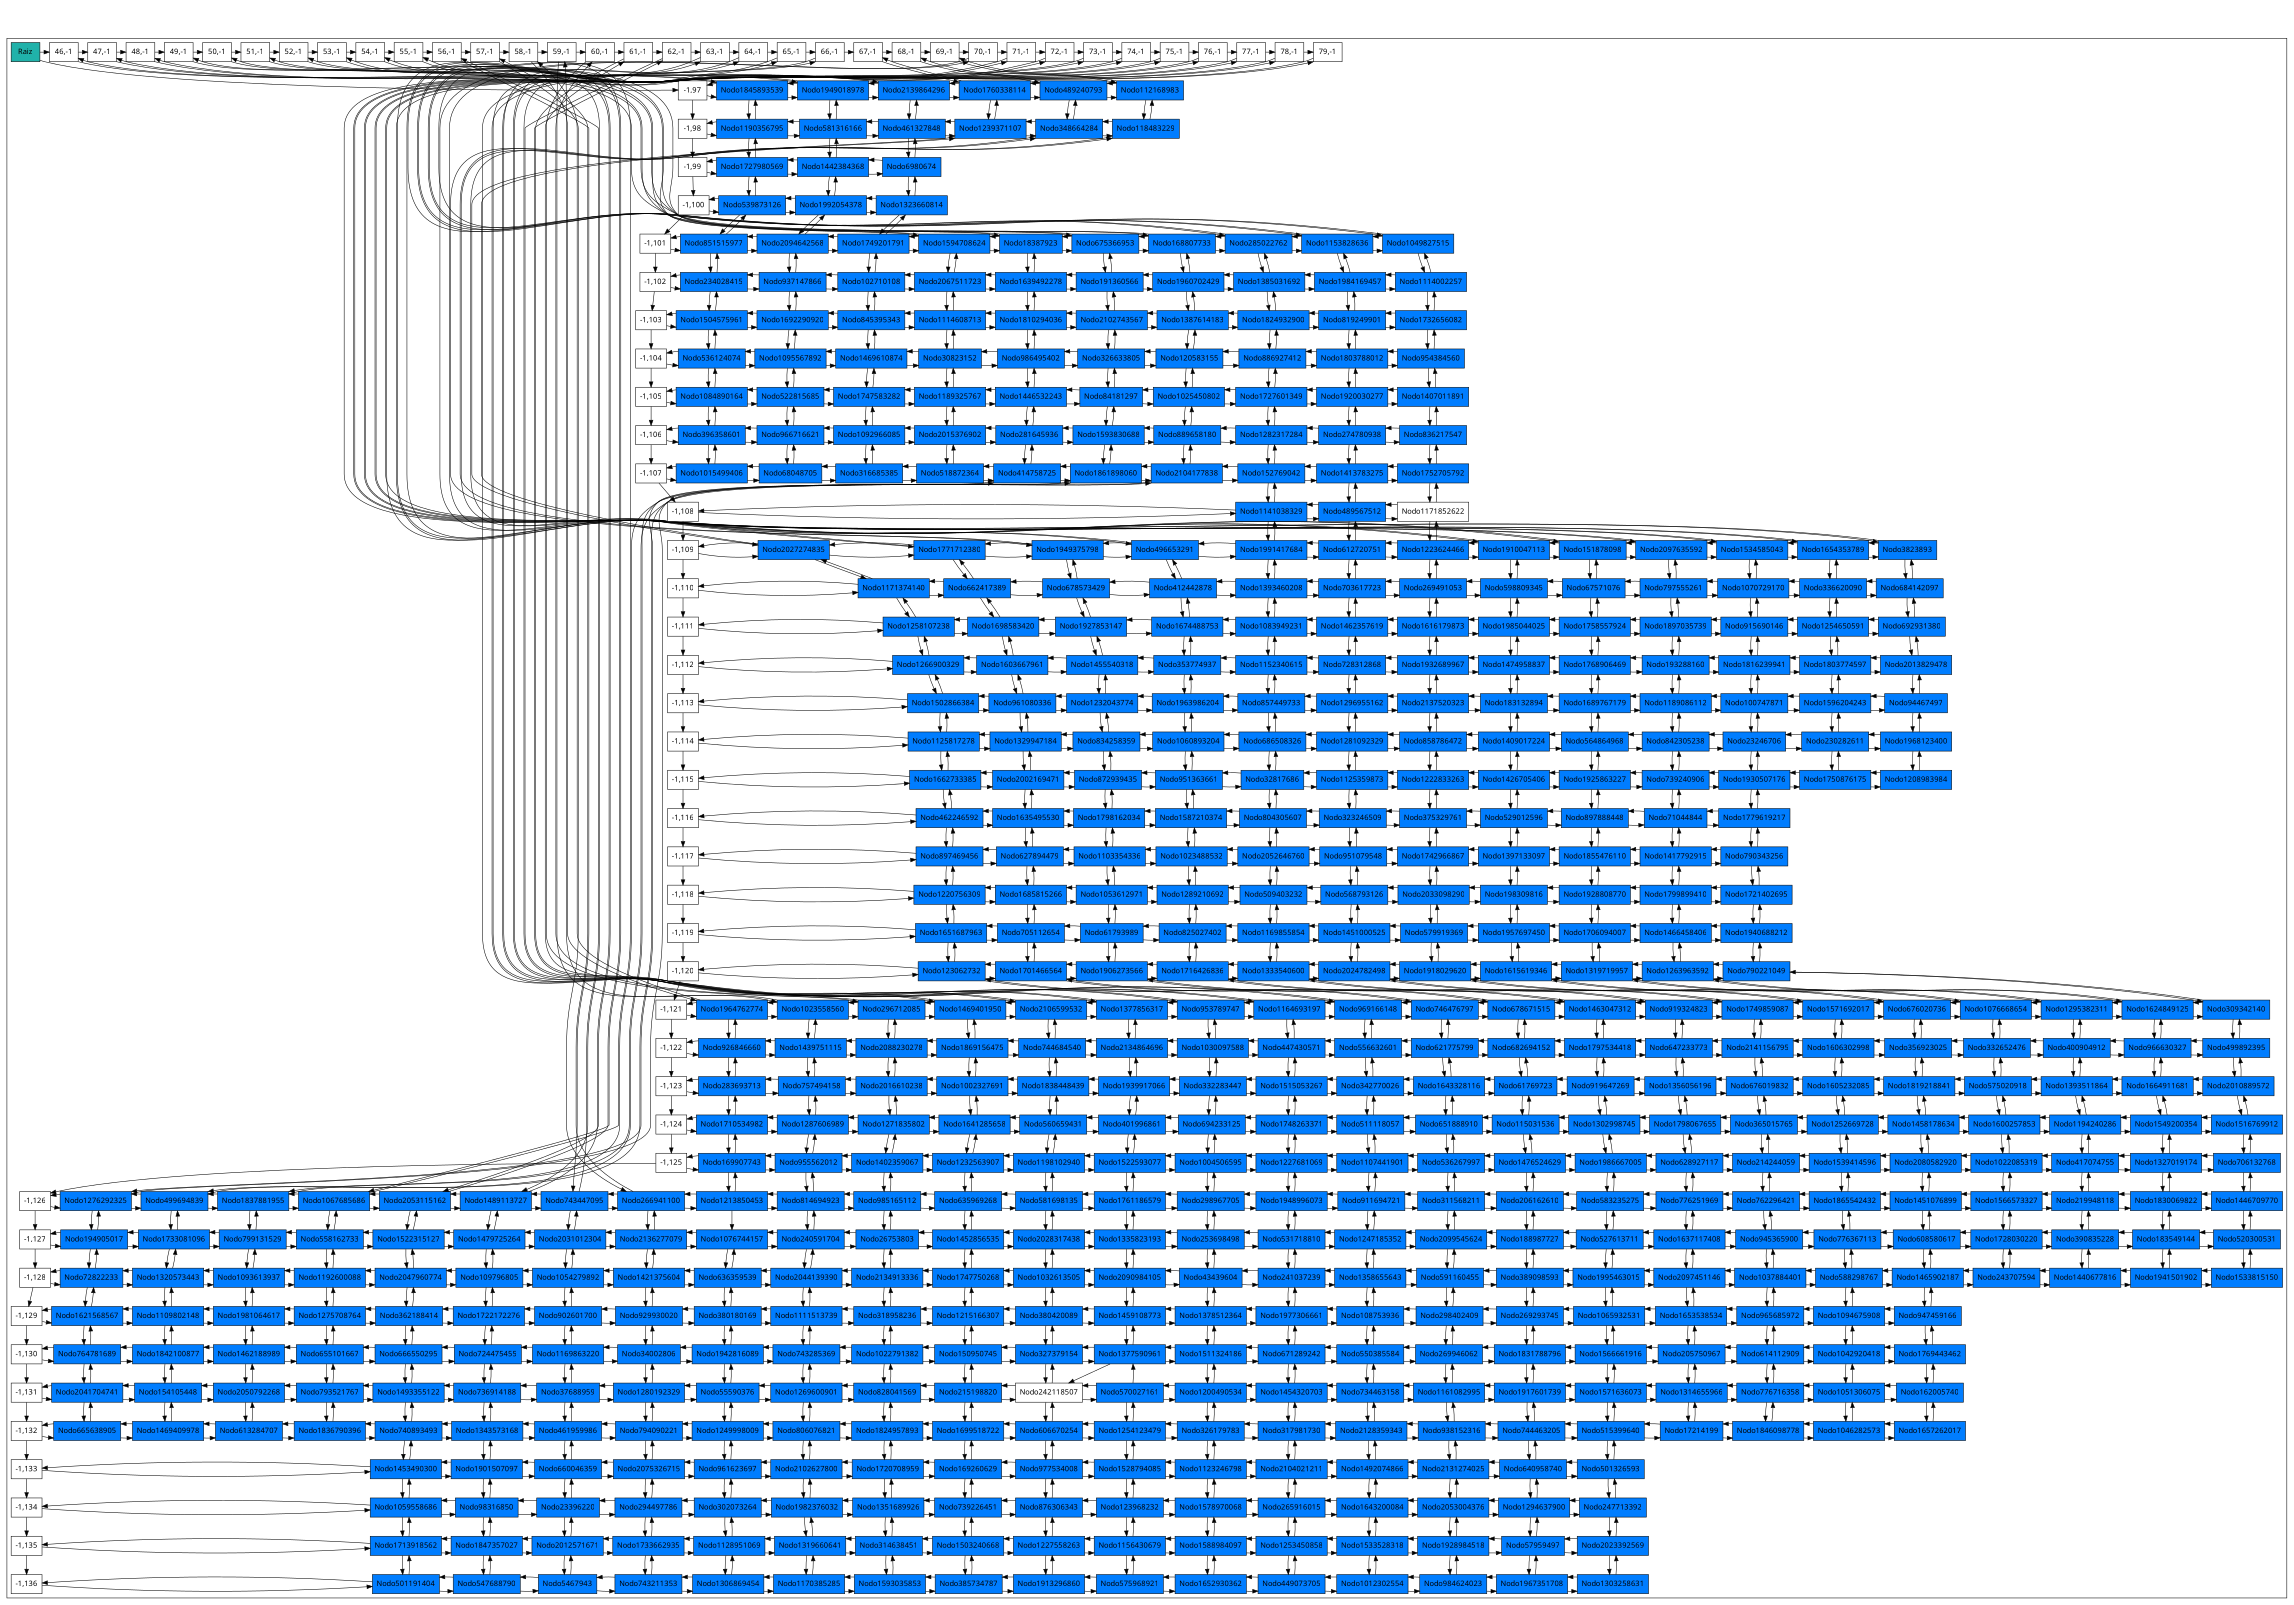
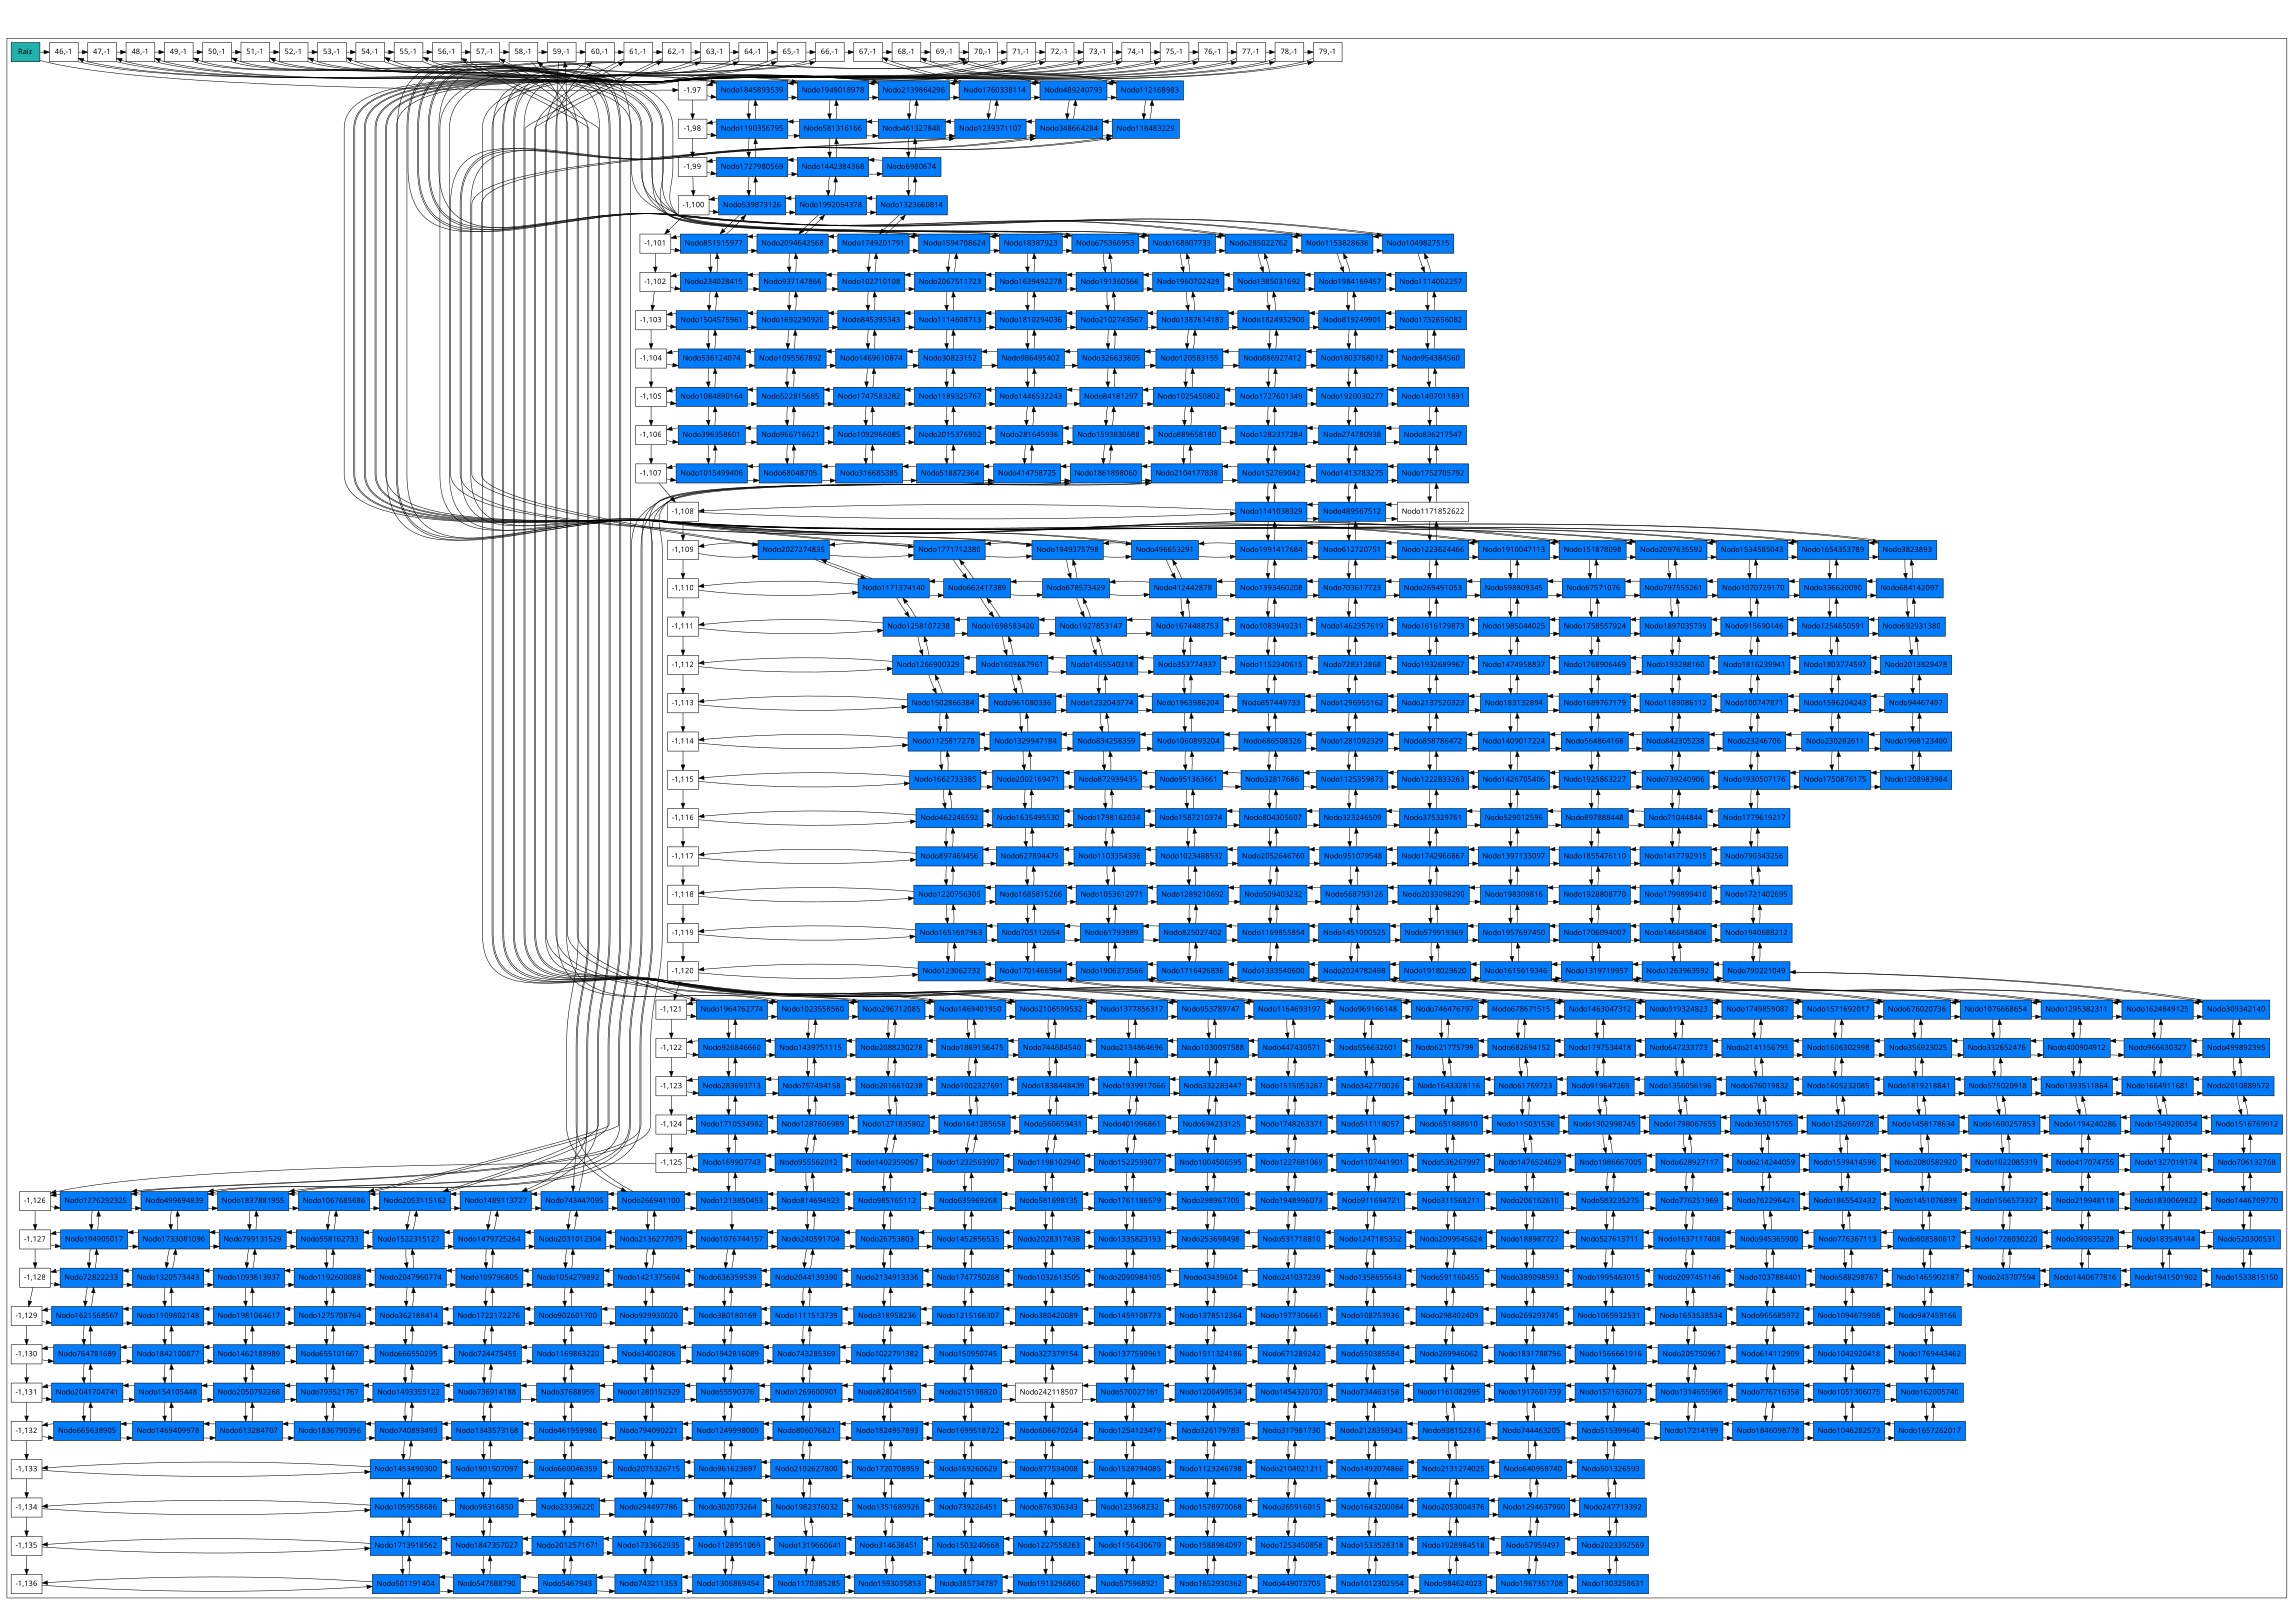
node "Nodo564864968": label "Nodo564864968" -> "Nodo564864168"
edge "Nodo1377590961" -> "Nodo242118507": now "Nodo1377590961" -> "Nodo570027161"
